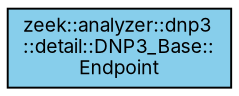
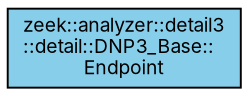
node "zeek::analyzer::dnp3 ::detail::DNP3_Base:: Endpoint": label "zeek::analyzer::dnp3 ::detail::DNP3_Base:: Endpoint" -> "zeek::analyzer::detail3 ::detail::DNP3_Base:: Endpoint"
